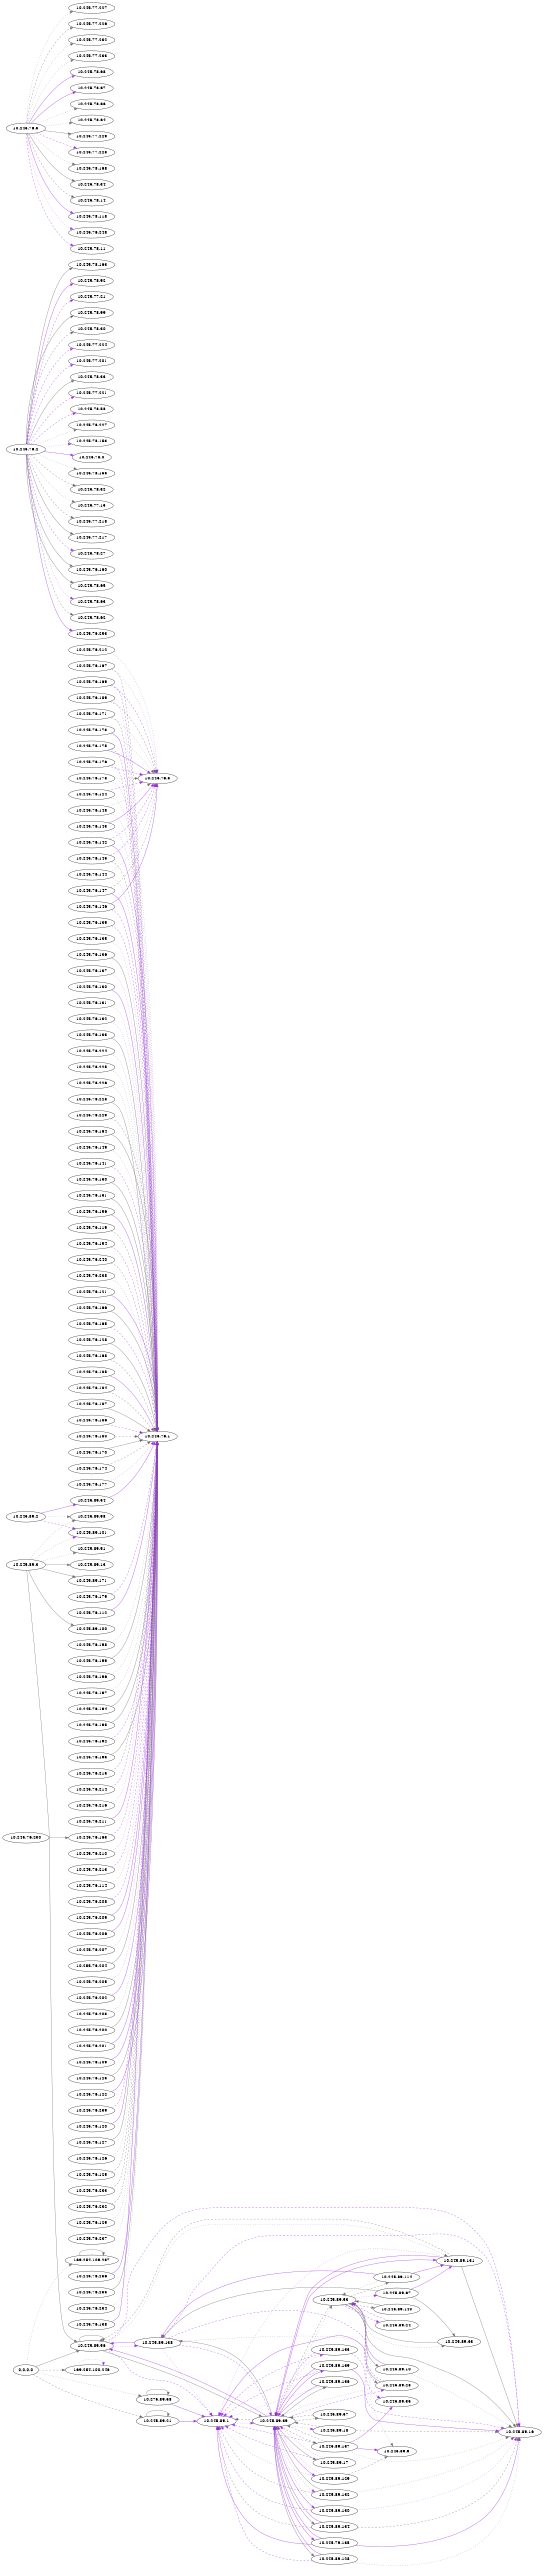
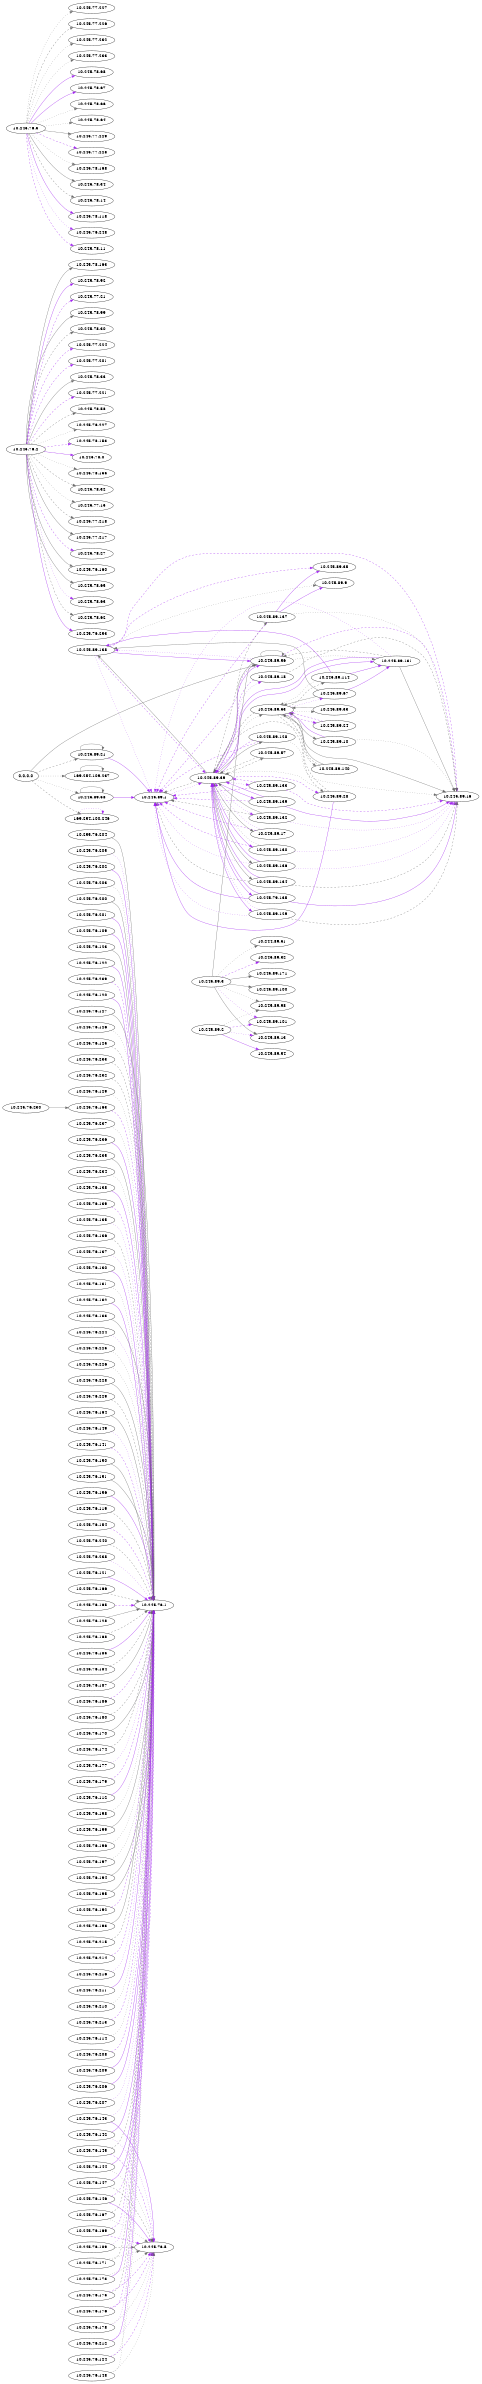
edge "10.245.76.2" -> "10.245.78.58": color purple -> gray40
edge "10.245.76.2" -> "10.245.78.153": style dotted -> dashed
edge "10.245.76.175" -> "10.245.76.5": style solid -> dashed
edge "10.245.76.142" -> "10.245.76.5": style dashed -> dotted
edge "10.245.89.136" -> "10.245.89.16": added
node "10.245.89.32": added
edge "10.245.89.2" -> "10.245.89.13": added
edge "10.245.76.144" -> "10.245.76.1": style dotted -> solid
edge "10.245.76.136" -> "10.245.76.1": style solid -> dashed
edge "10.245.76.132" -> "10.245.76.1": style dotted -> solid
edge "10.245.76.166" -> "10.245.76.1": style solid -> dashed
edge "10.245.89.54" -> "10.245.76.1": now "10.245.76.212" -> "10.245.76.1"
node "10.245.89.51": label "10.245.89.51" -> "10.244.89.51"
edge "10.245.76.210" -> "10.245.76.1": color purple -> gray40
edge "10.245.89.67" -> "10.245.89.33": now "10.245.89.67" -> "10.245.89.53"
node "10.275.89.58": label "10.275.89.58" -> "10.245.89.58"
edge "10.245.89.18" -> "10.245.89.39": color gray40 -> purple
edge "10.245.89.137" -> "10.245.89.39": now "10.245.89.140" -> "10.245.89.39"
edge "10.245.89.129" -> "10.245.89.9": now "10.245.89.129" -> "10.245.89.16"
edge "10.245.89.128" -> "10.245.89.39": style solid -> dashed
